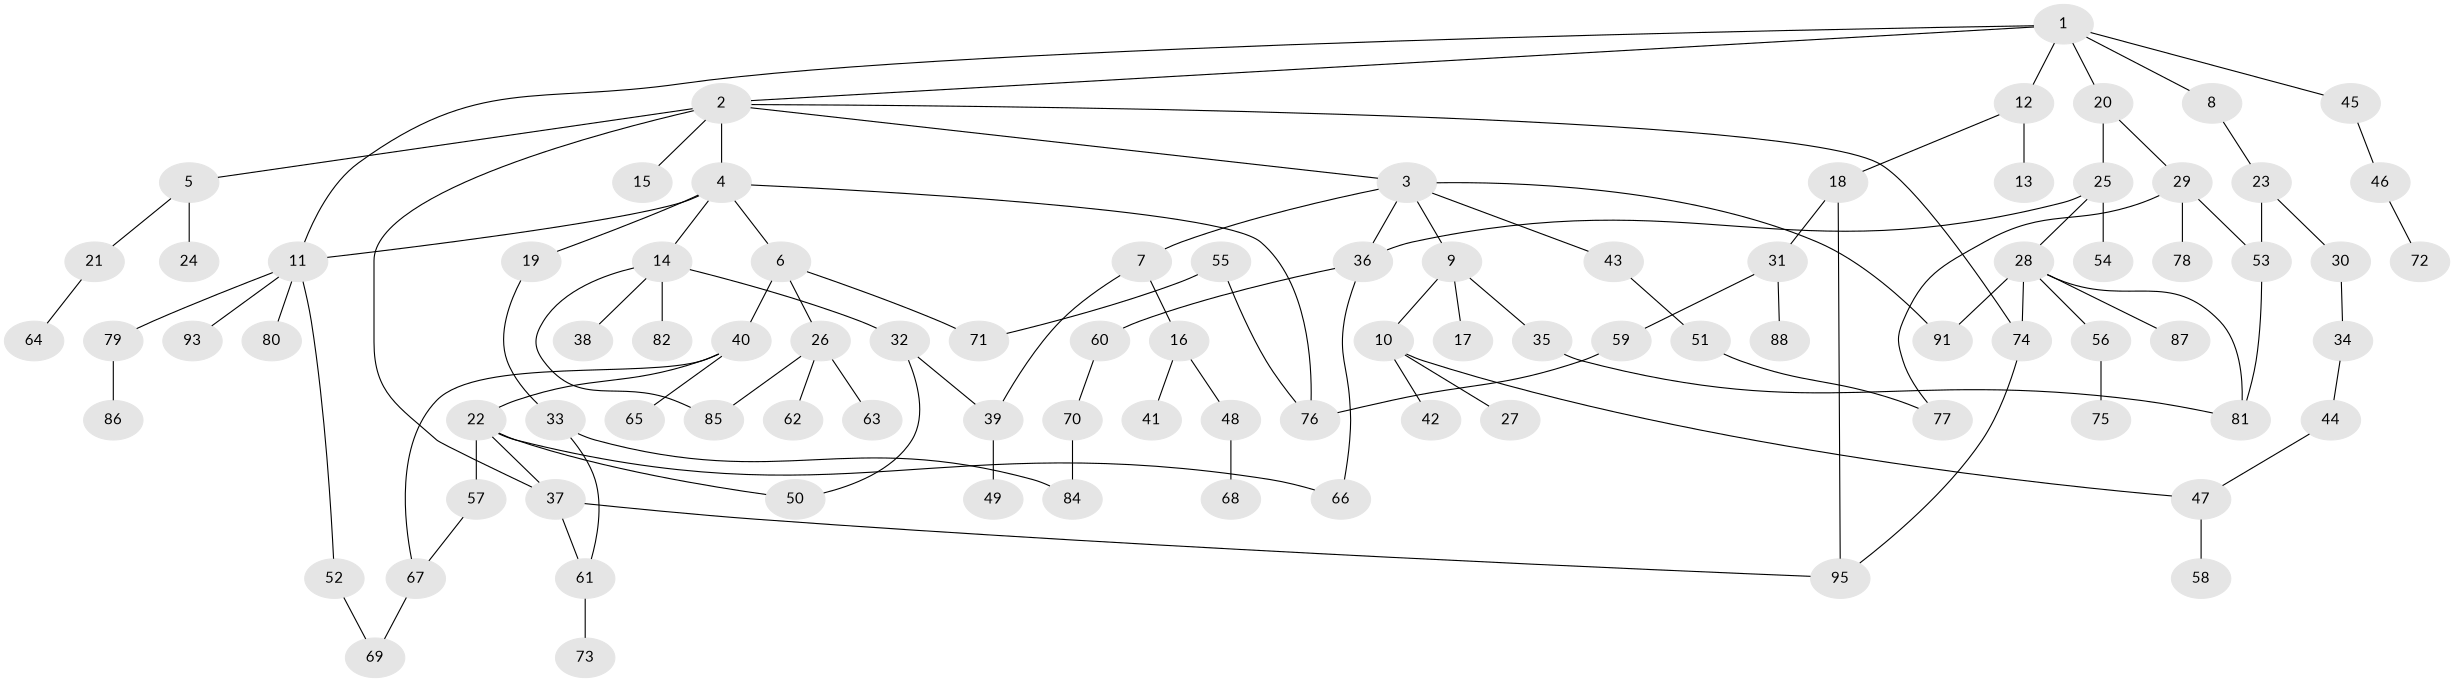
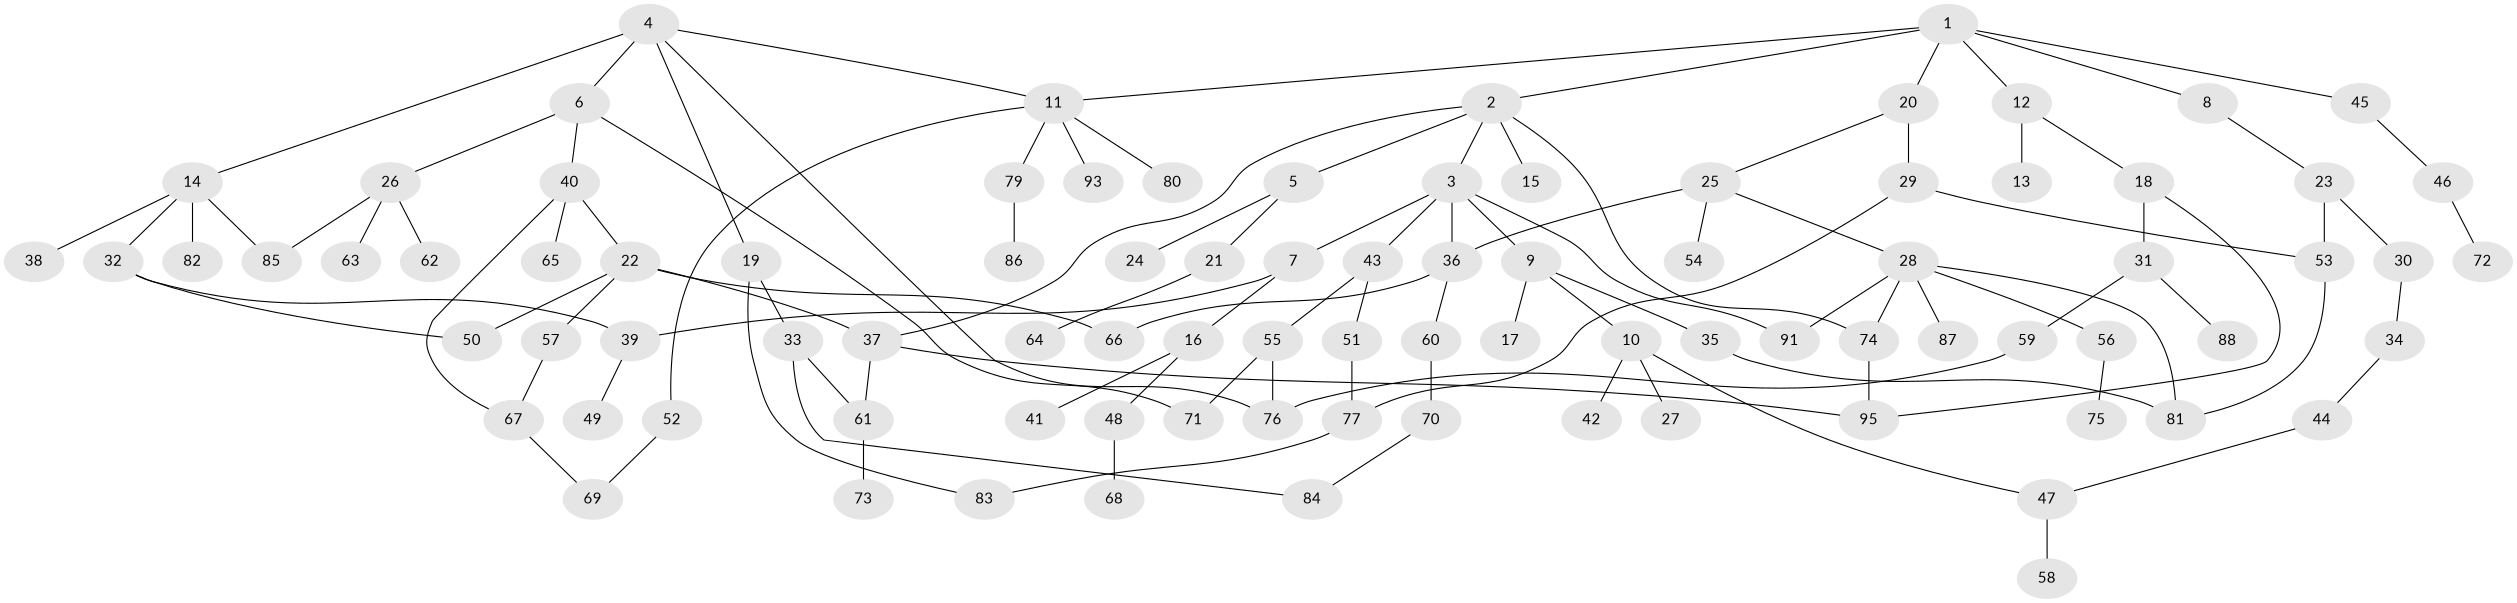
edge "2" -- "4": removed
node "78": removed
edge "43" -- "55": added
node "83": added
